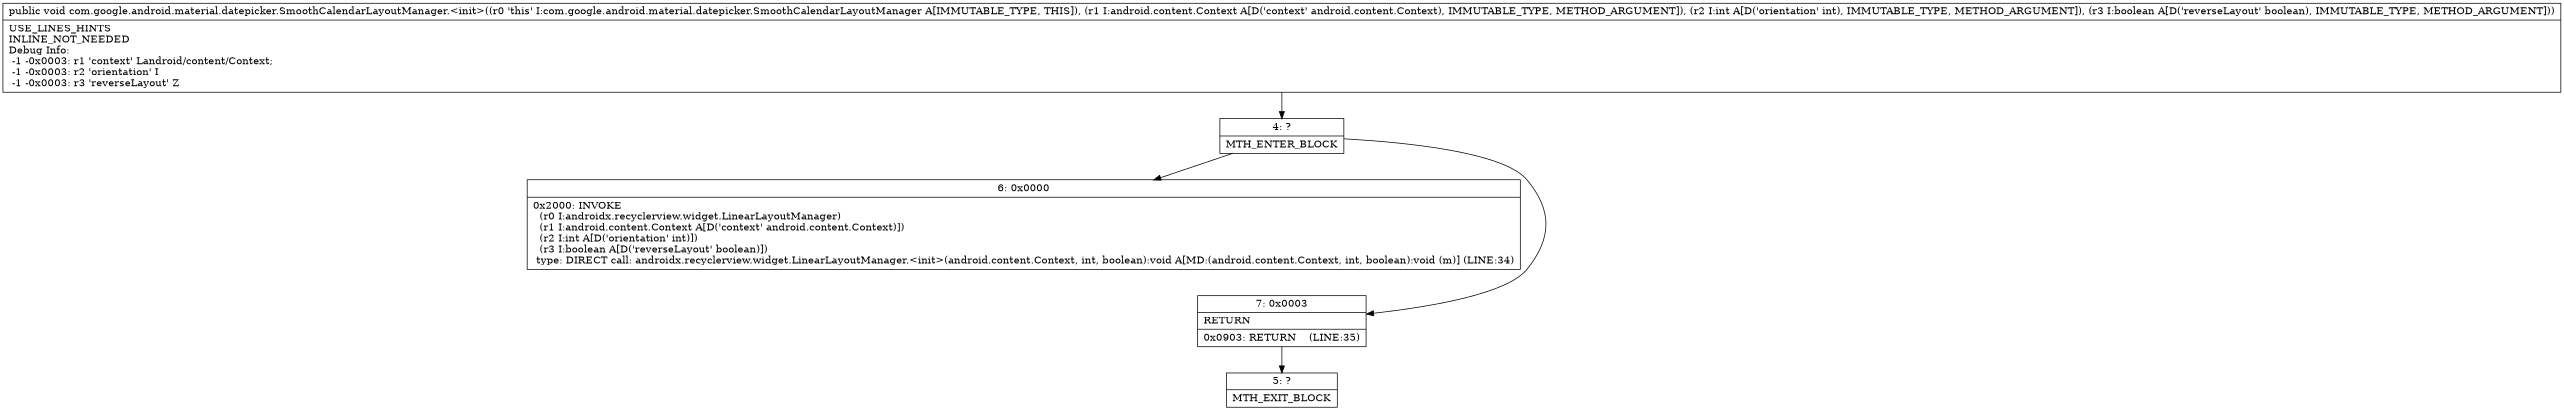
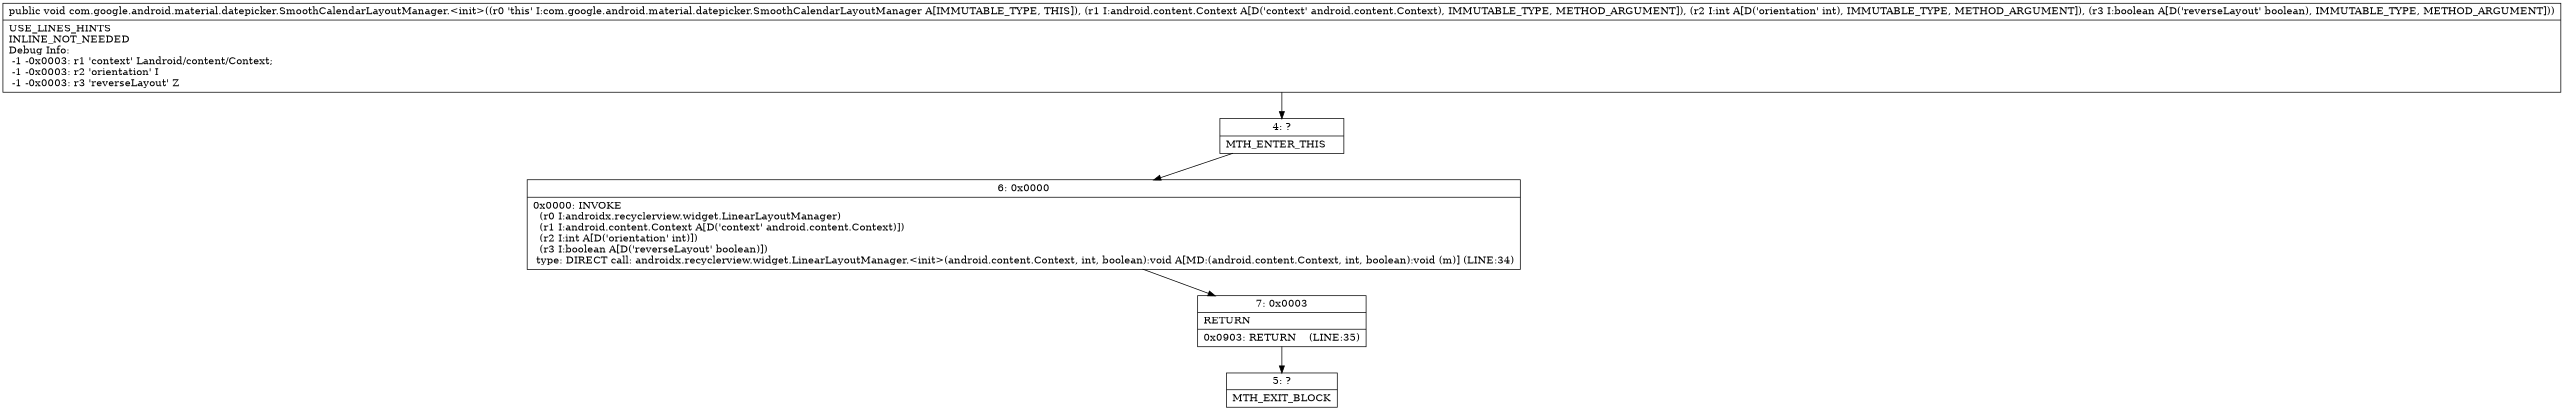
node "4: ?": text "MTH_ENTER_BLOCK" -> "MTH_ENTER_THIS"
node "6: 0x0000": text "0x2000: INVOKE" -> "0x0000: INVOKE"
edge "4: ?" -> "7: 0x0003": now "6: 0x0000" -> "7: 0x0003"
